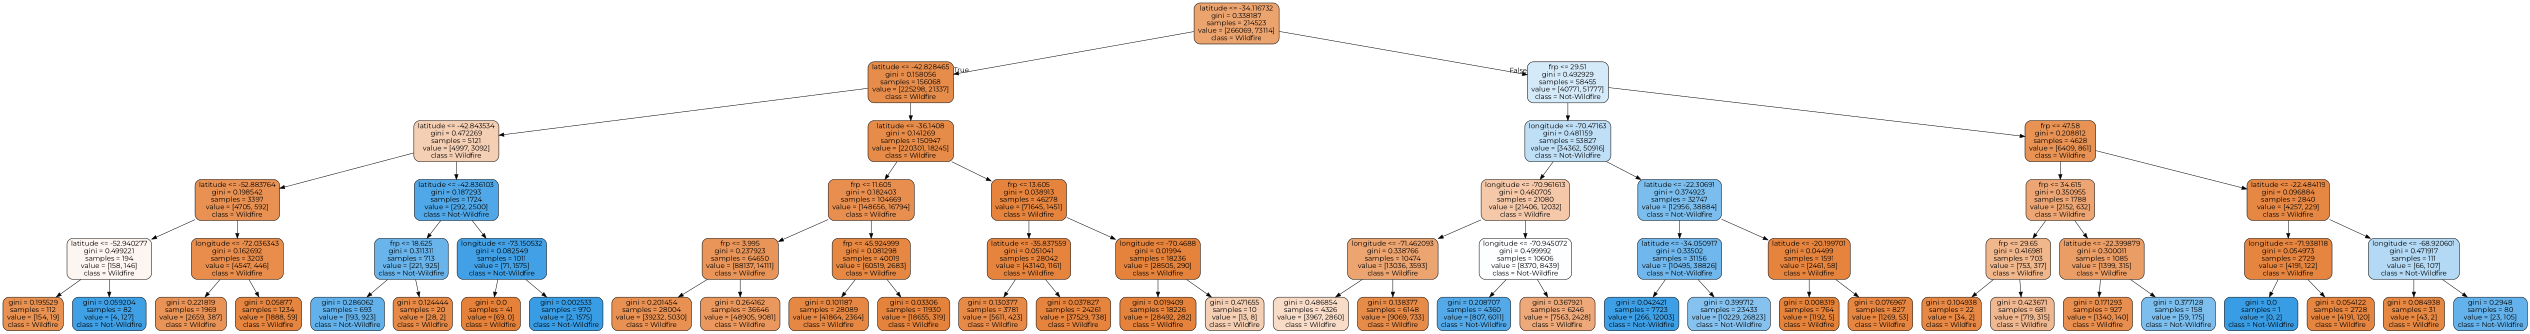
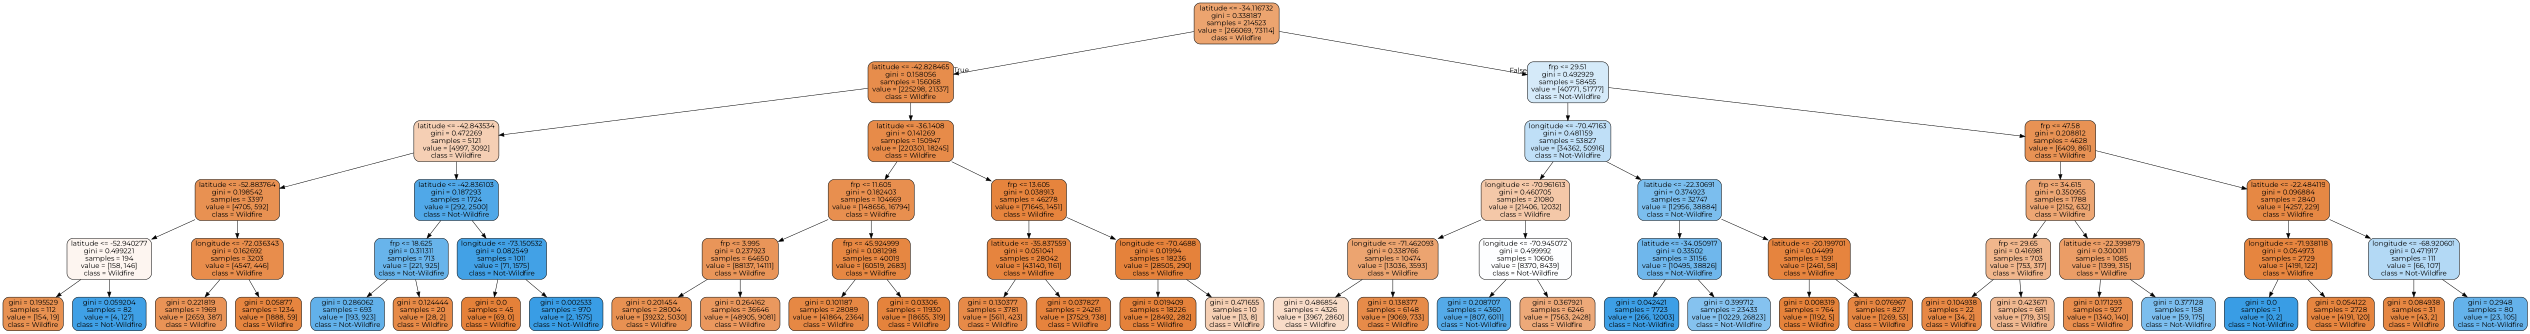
node "gini = 0.0 samples = 41 value = [69, 0] class = Wildfire": label "gini = 0.0 samples = 41 value = [69, 0] class = Wildfire" -> "gini = 0.0 samples = 45 value = [69, 0] class = Wildfire"
